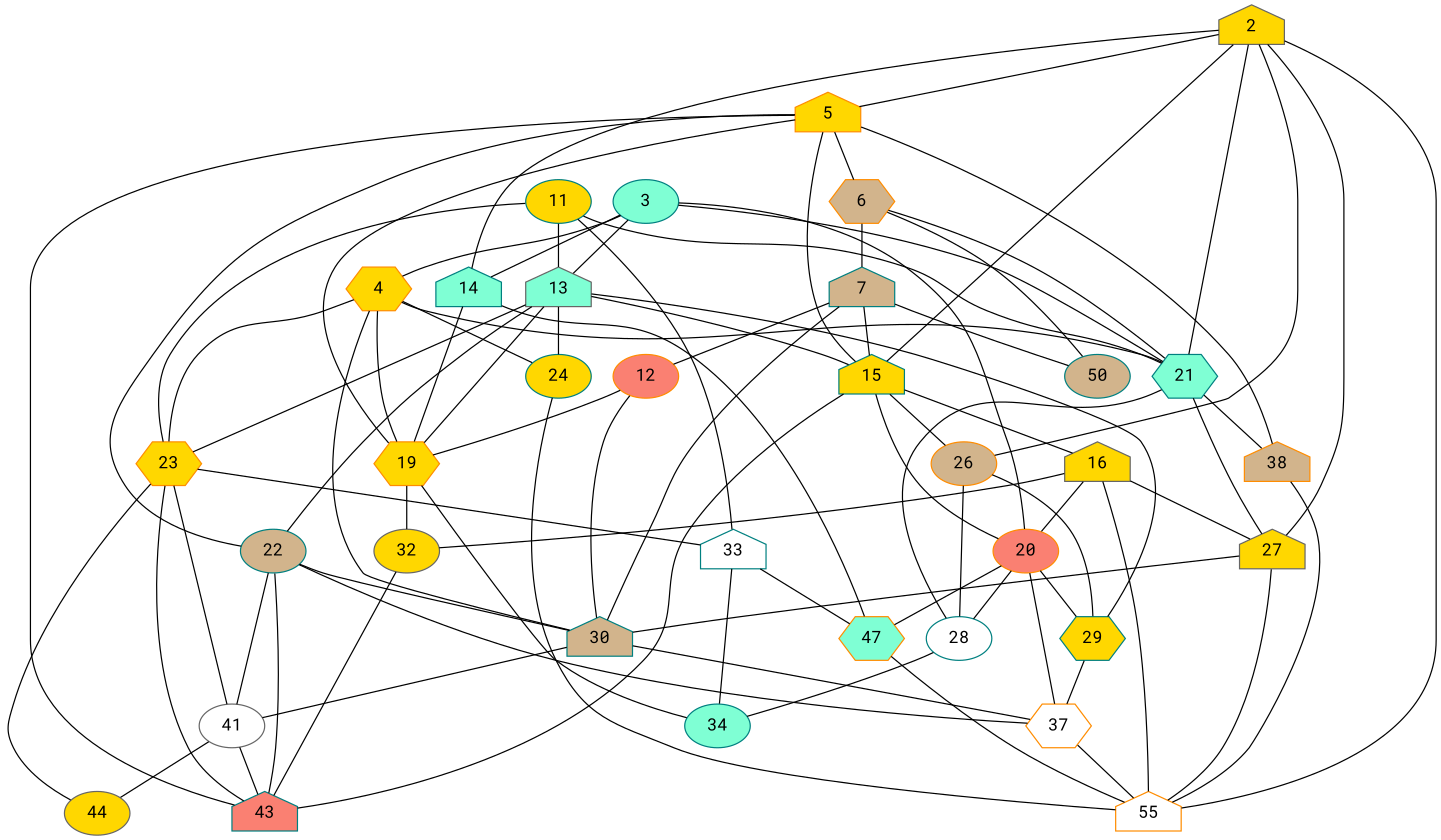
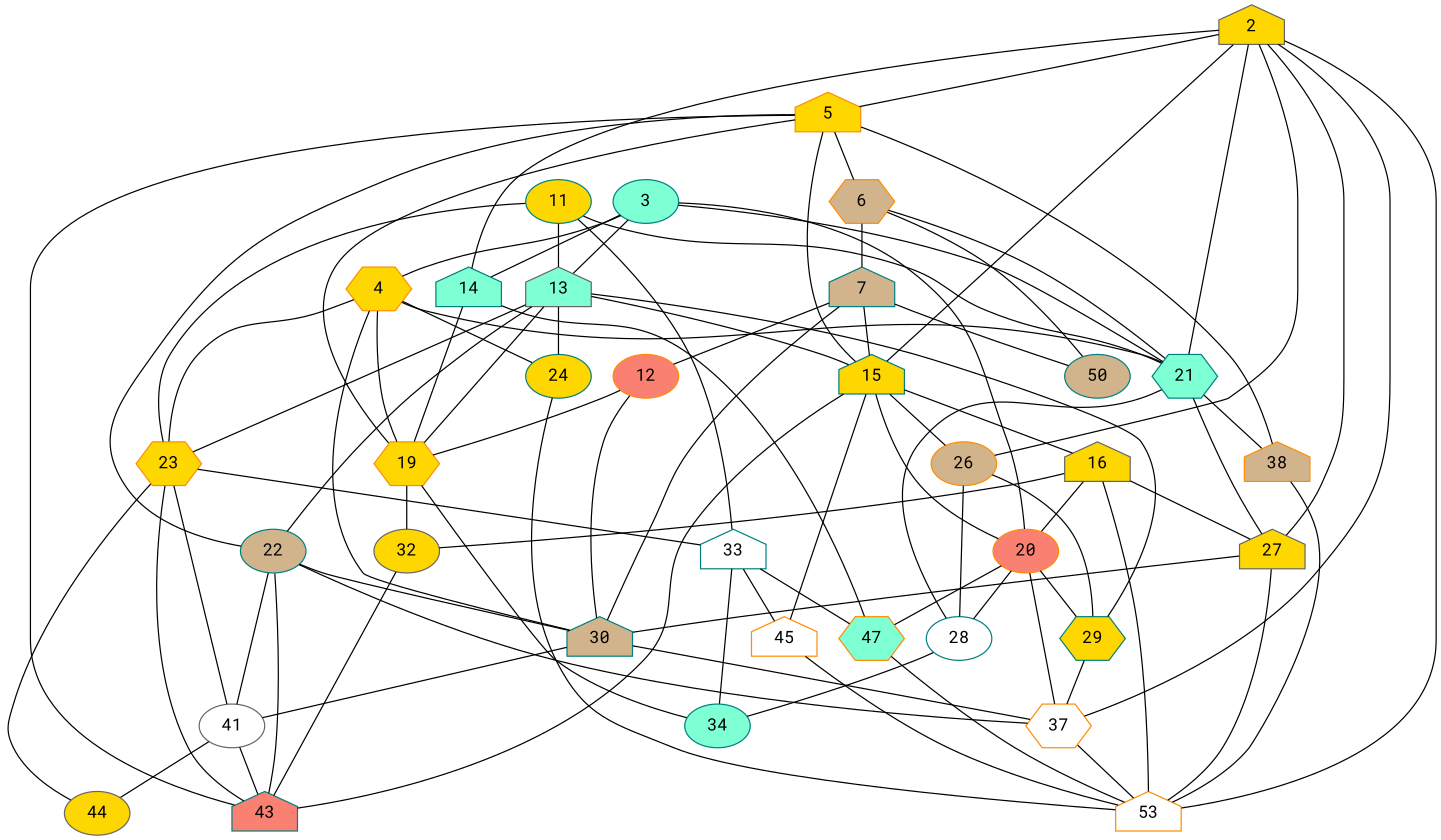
edge "2" -- "37": added
node "45": added
node "55": label "55" -> "53"
